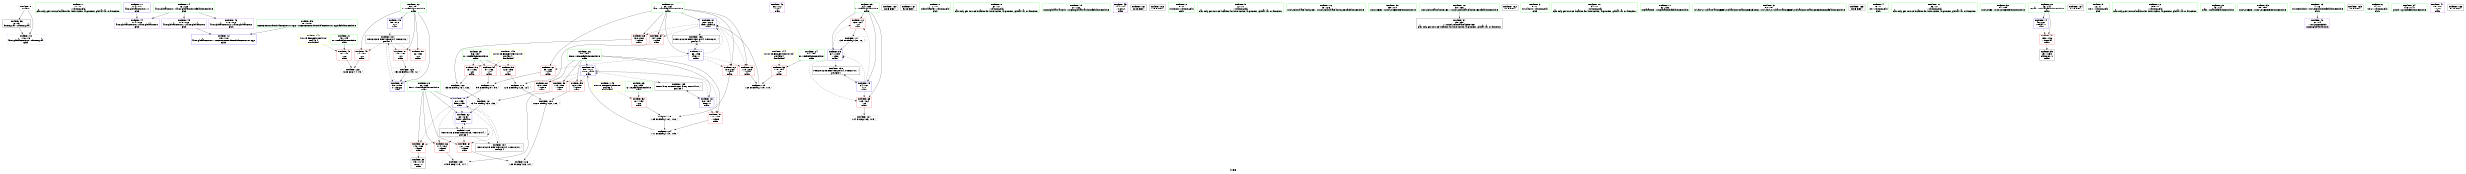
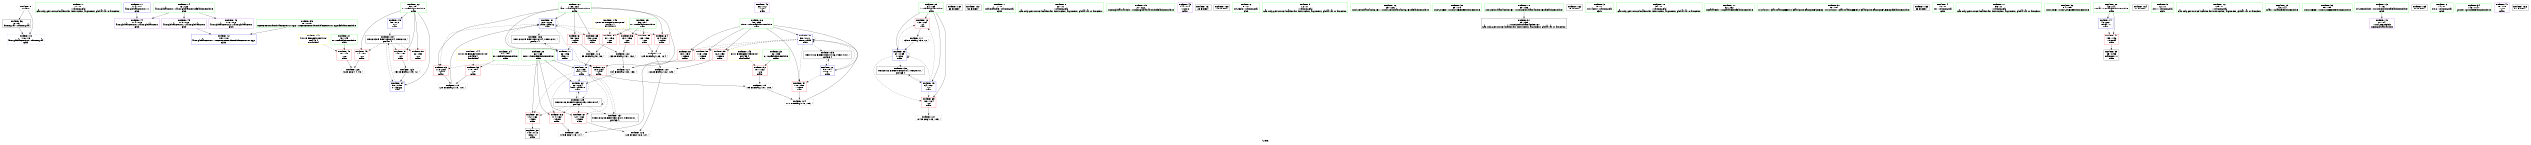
edge "NodeID: 77" -> "NodeID: 61": reversed
